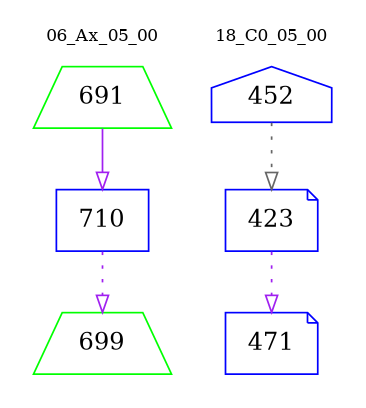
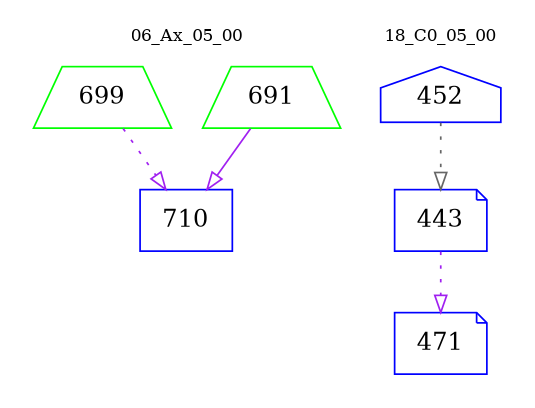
node "423": label "423" -> "443"
edge "710" -> "699": reversed
